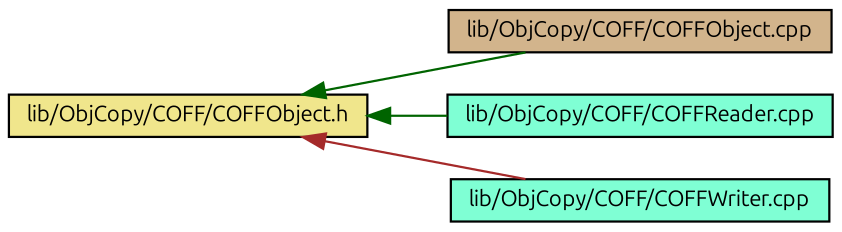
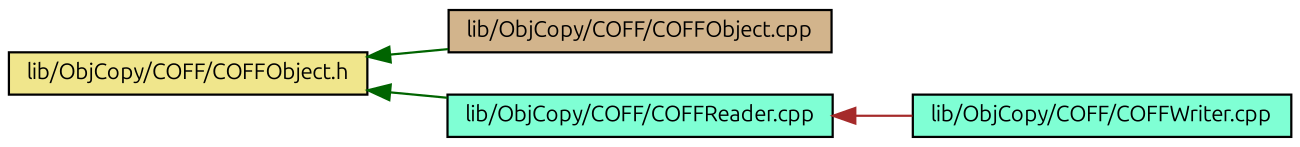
edge "lib/ObjCopy/COFF/COFFWriter.cpp" -> "lib/ObjCopy/COFF/COFFObject.h": now "lib/ObjCopy/COFF/COFFWriter.cpp" -> "lib/ObjCopy/COFF/COFFReader.cpp"
